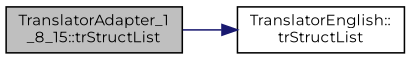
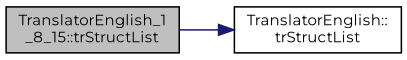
node "TranslatorAdapter_1 _8_15::trStructList": label "TranslatorAdapter_1 _8_15::trStructList" -> "TranslatorEnglish_1 _8_15::trStructList"
